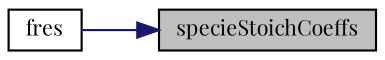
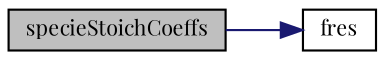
edge "fres" -> "specieStoichCoeffs": reversed
